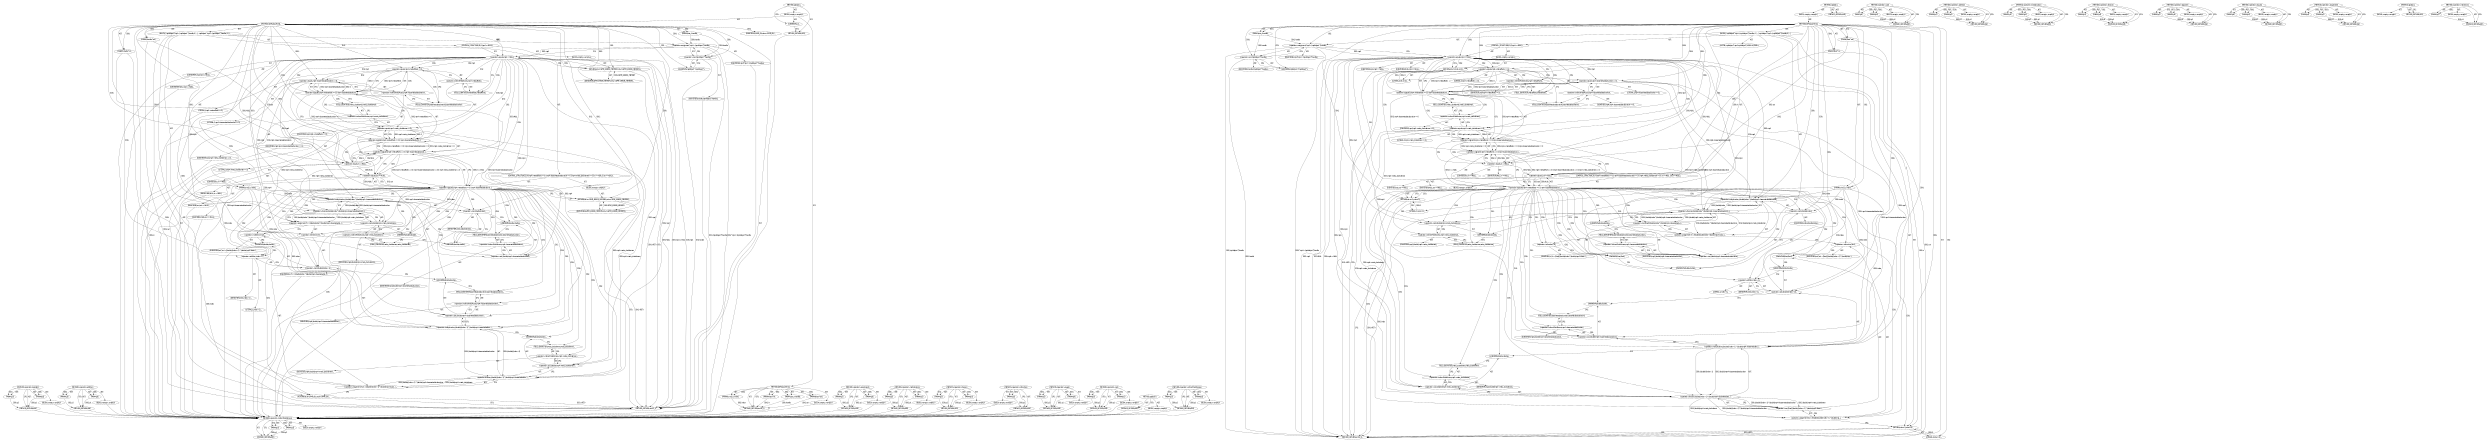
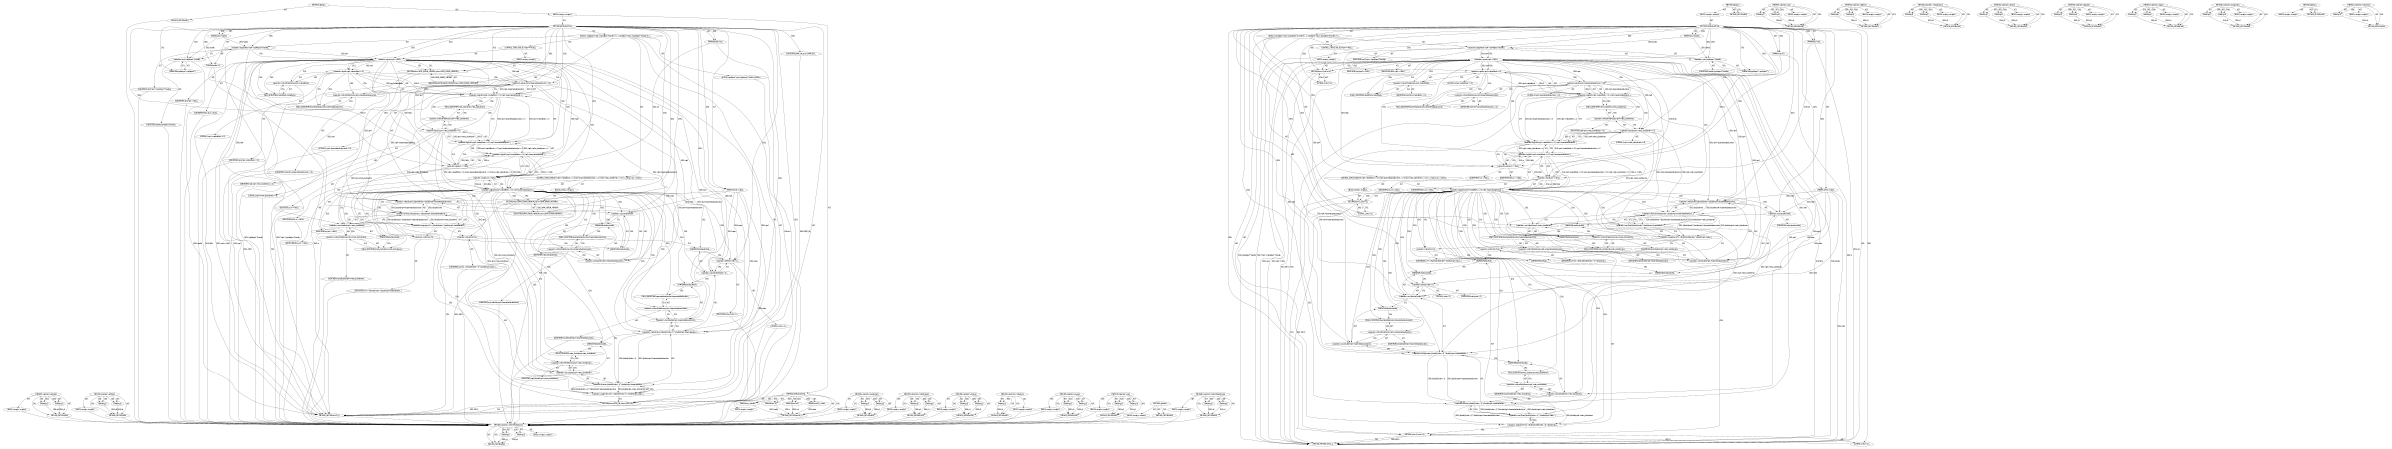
node "(UNKNOWN,),))": removed
node "<(LOCAL,mp4object* mp4: mp4object*)<SUB>3</SUB>>": removed
node "<(LOCAL,mp4object* mp4: mp4object*)<SUB>4</SUB>>": added
edge "(IDENTIFIER,GPMF_OK,return GPMF_OK;)" -> "(RETURN,return GPMF_OK;,return GPMF_OK;)": added, label "DDG: GPMF_OK"
